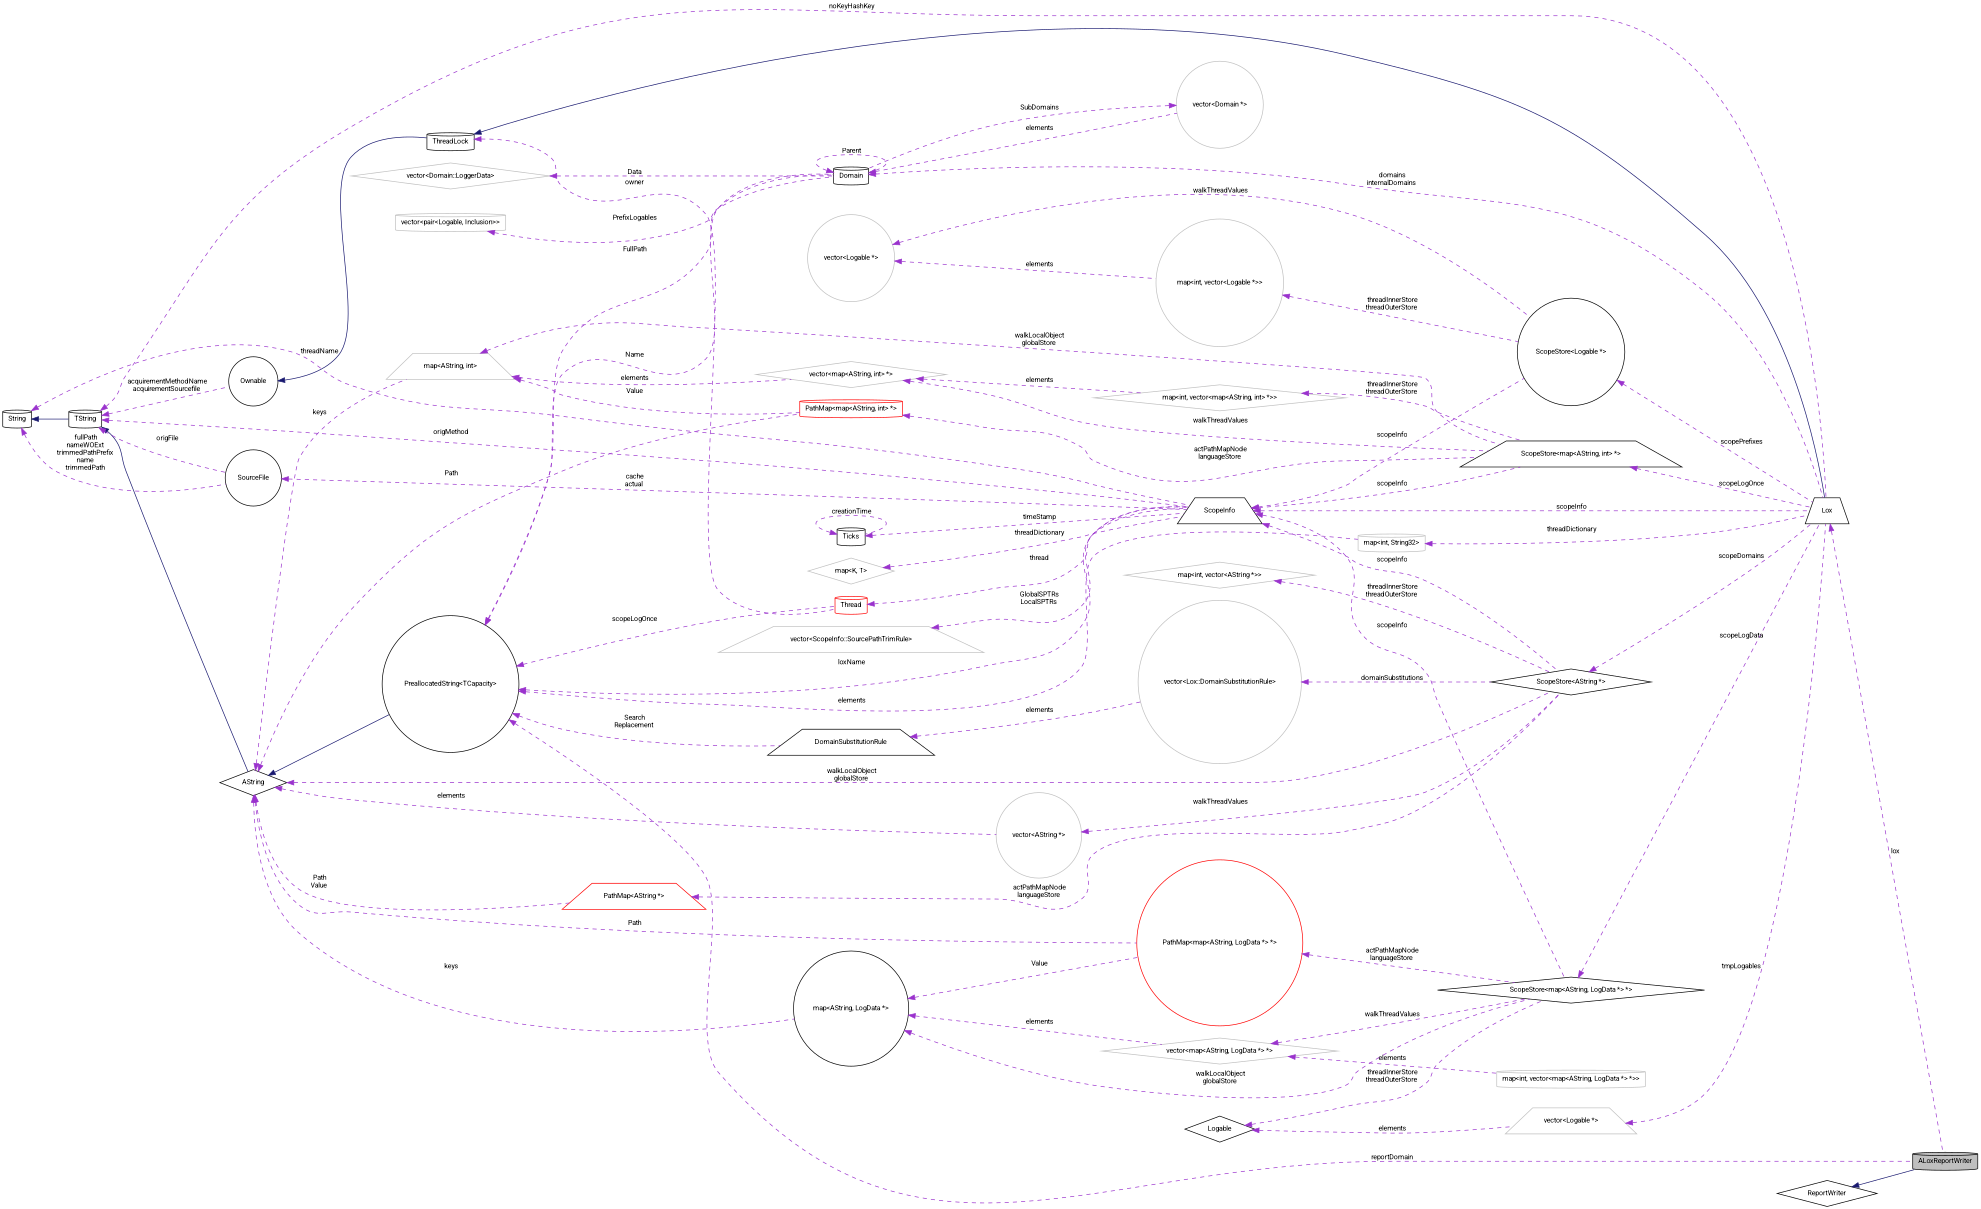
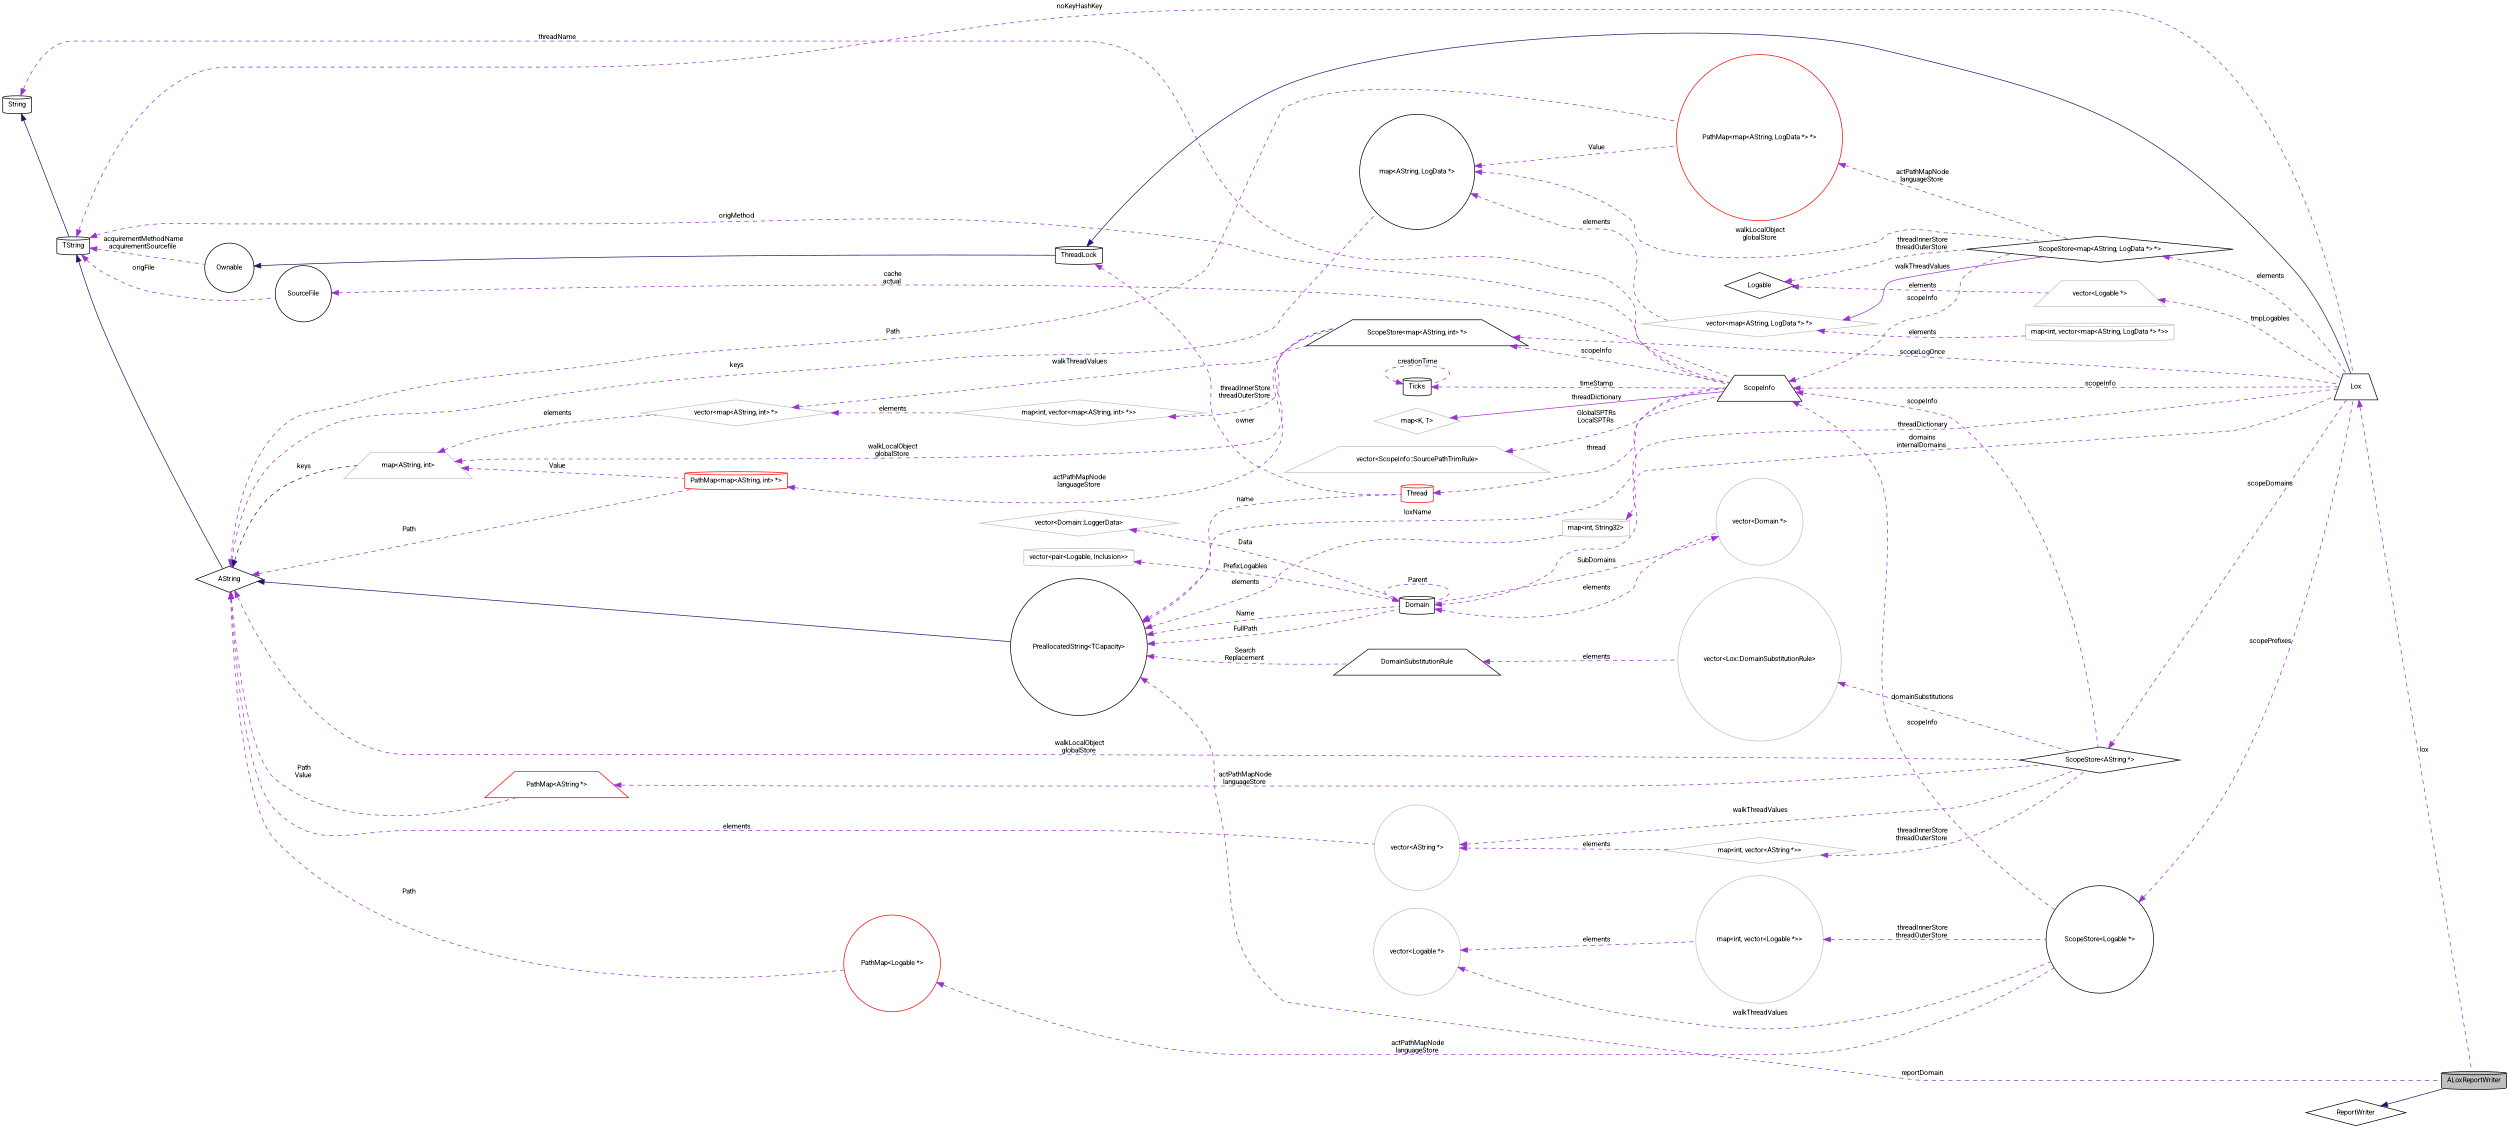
edge "SourceFile" -> "String": removed, label "fullPath nameWOExt trimmedPathPrefix name trimmedPath"
edge "ScopeStore<map<AString, int> *>" -> "ScopeInfo": reversed
edge "map<AString, int>" -> "AString": color darkorchid3 -> midnightblue
edge "ScopeInfo" -> "map<K, T>": style dashed -> solid
edge "Thread" -> "PreallocatedString<TCapacity>": label " scopeLogOnce" -> " name"
edge "Lox" -> "ScopeStore<map<AString, LogData *> *>": label " scopeLogData" -> " elements"
edge "map<int, vector<AString *>>" -> "vector<AString *>": added, label "elements"
node "PathMap<Logable *>": added
edge "ScopeStore<map<AString, LogData *> *>" -> "vector<map<AString, LogData *> *>": style dashed -> solid
